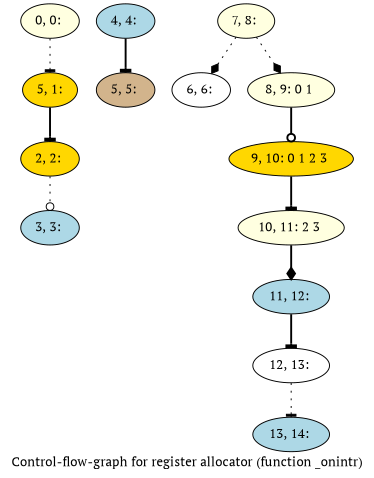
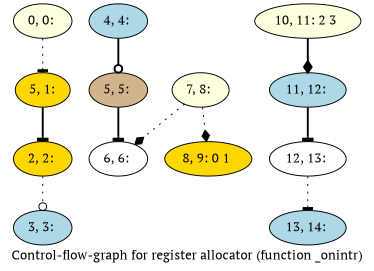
edge "4, 4:" -> "5, 5:": arrowhead tee -> odot
node "8, 9: 0 1": fillcolor lightyellow -> gold
edge "5, 5:" -> "6, 6:": added
node "9, 10: 0 1 2 3": removed
